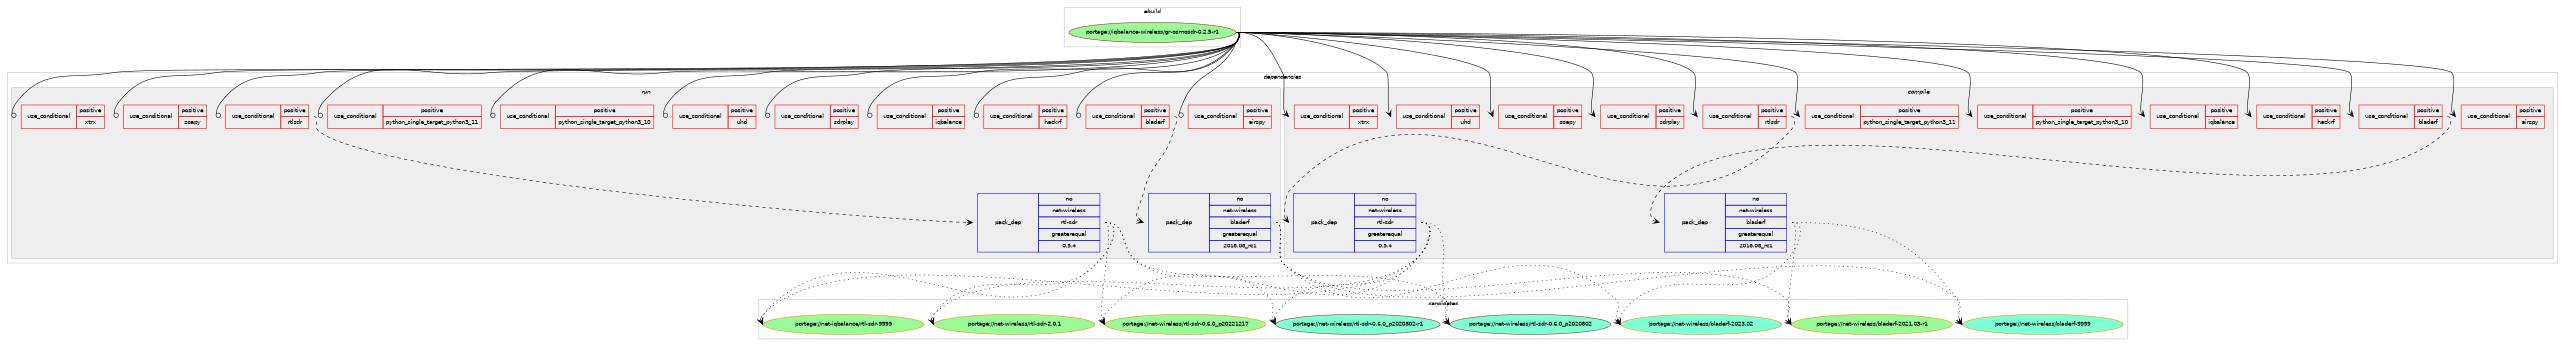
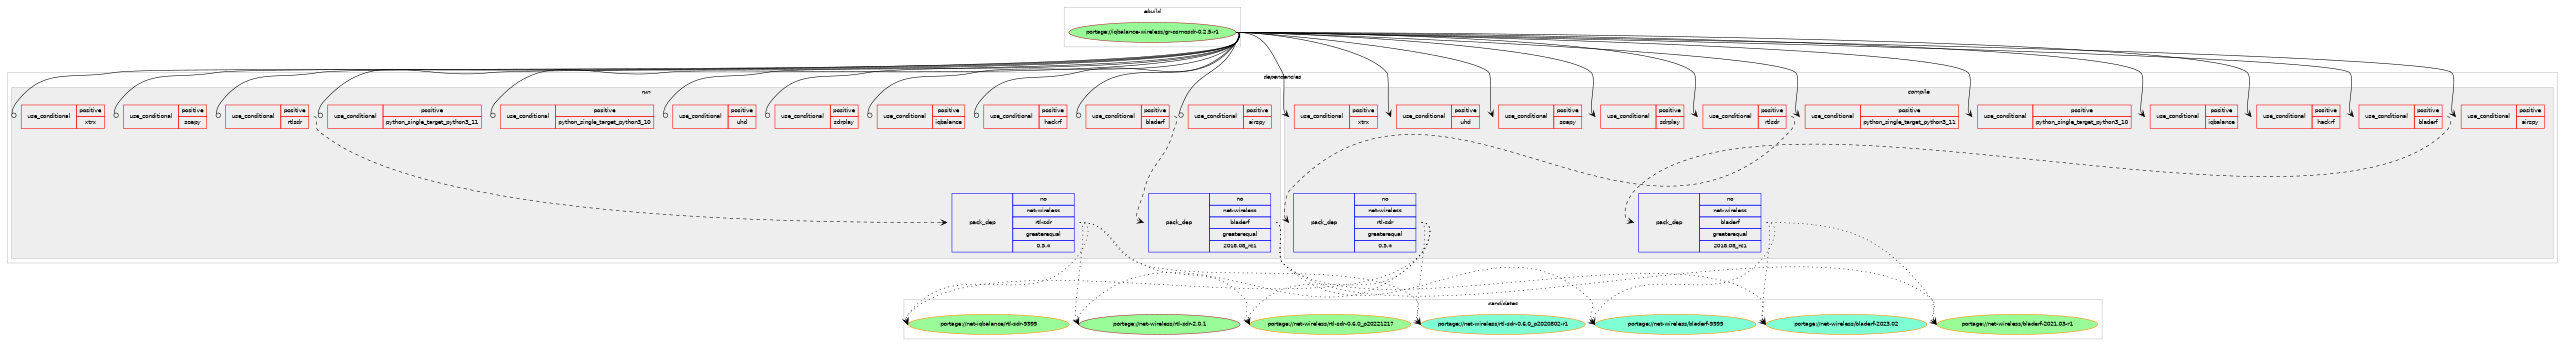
node "portage://net-wireless/rtl-sdr-2.0.1": color darkorange -> brown
node "portage://net-wireless/rtl-sdr-0.6.0_p2020802-r1": color brown -> darkorange
node "portage://net-wireless/rtl-sdr-0.6.0_p2020802": removed
